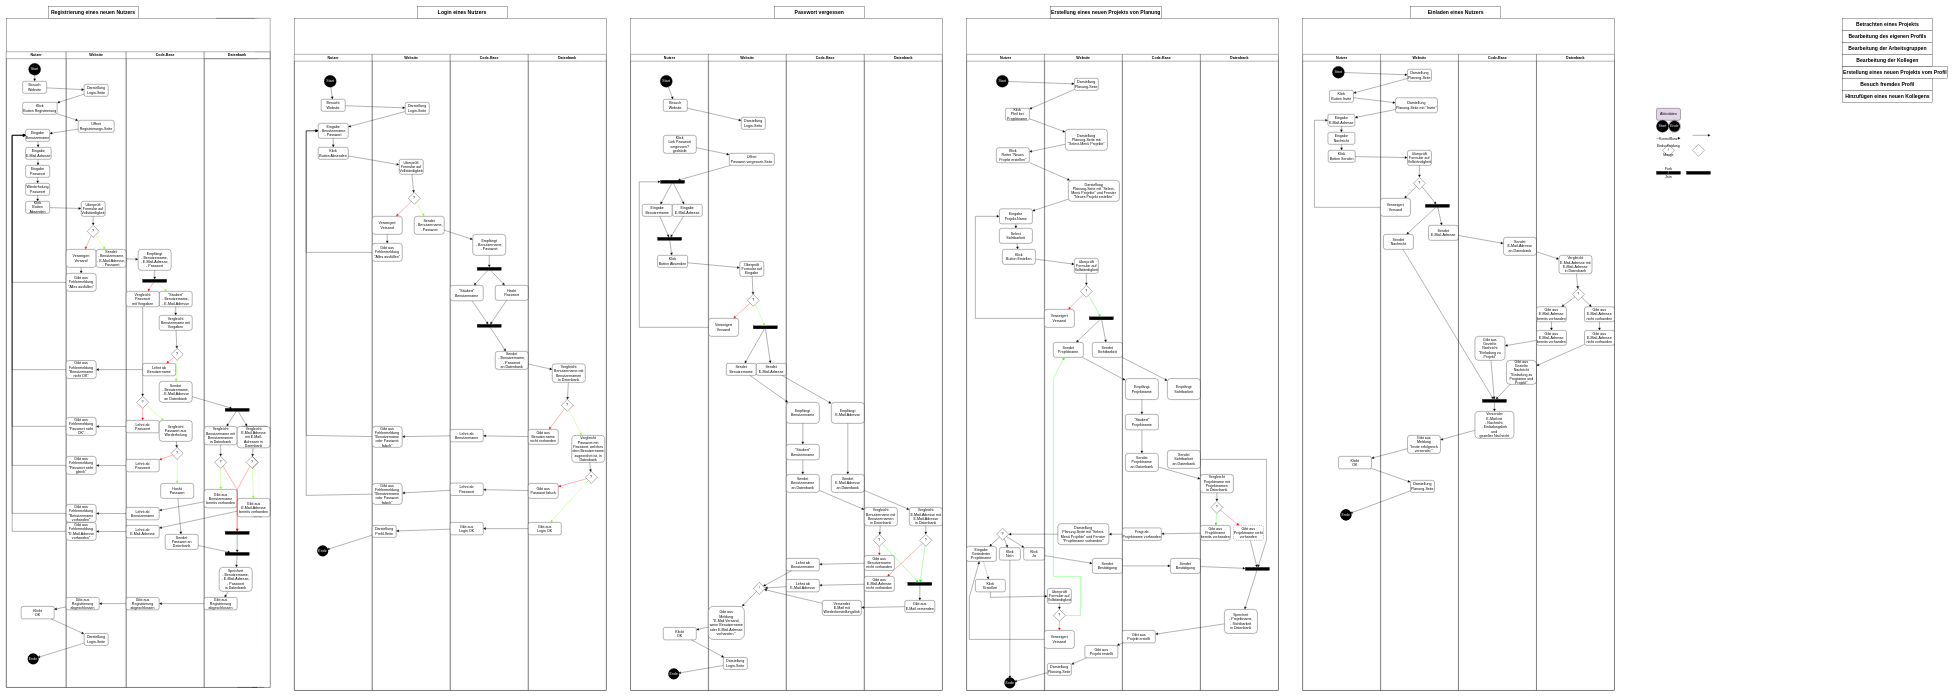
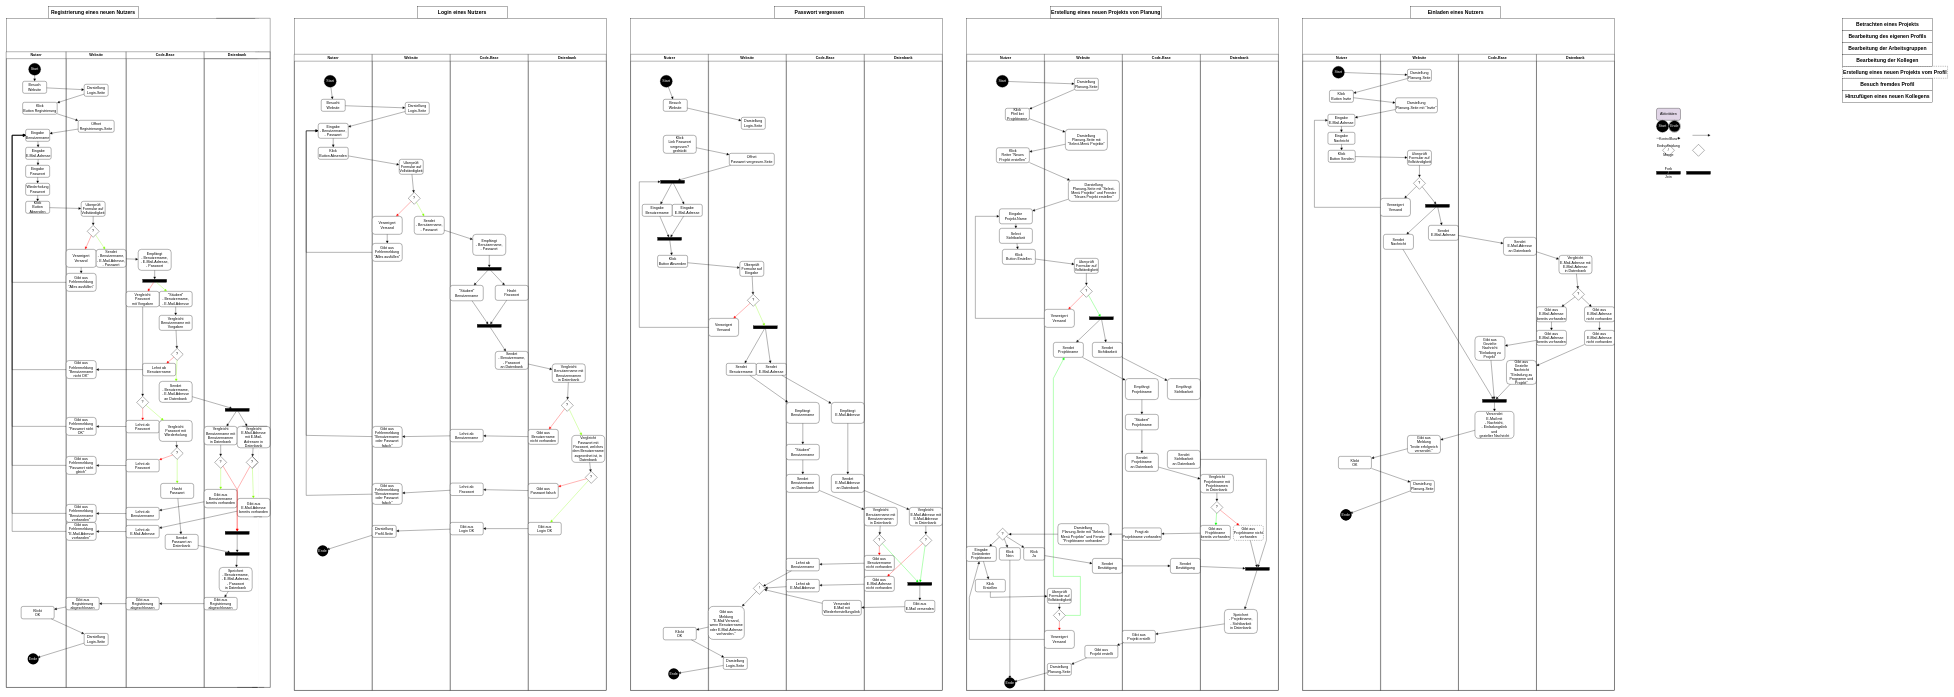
node "Erstellung eines neuen Projekts vom Profil": style solid -> dashed
node "Vergleicht Passwort aus Wiederholung": label "Vergleicht Passwort aus Wiederholung" -> "Vergleicht Passwort mit Wiederholung"
edge "Eingabe Geänderter Projektname" -> "Klick Erstellen": style dashed -> solid
